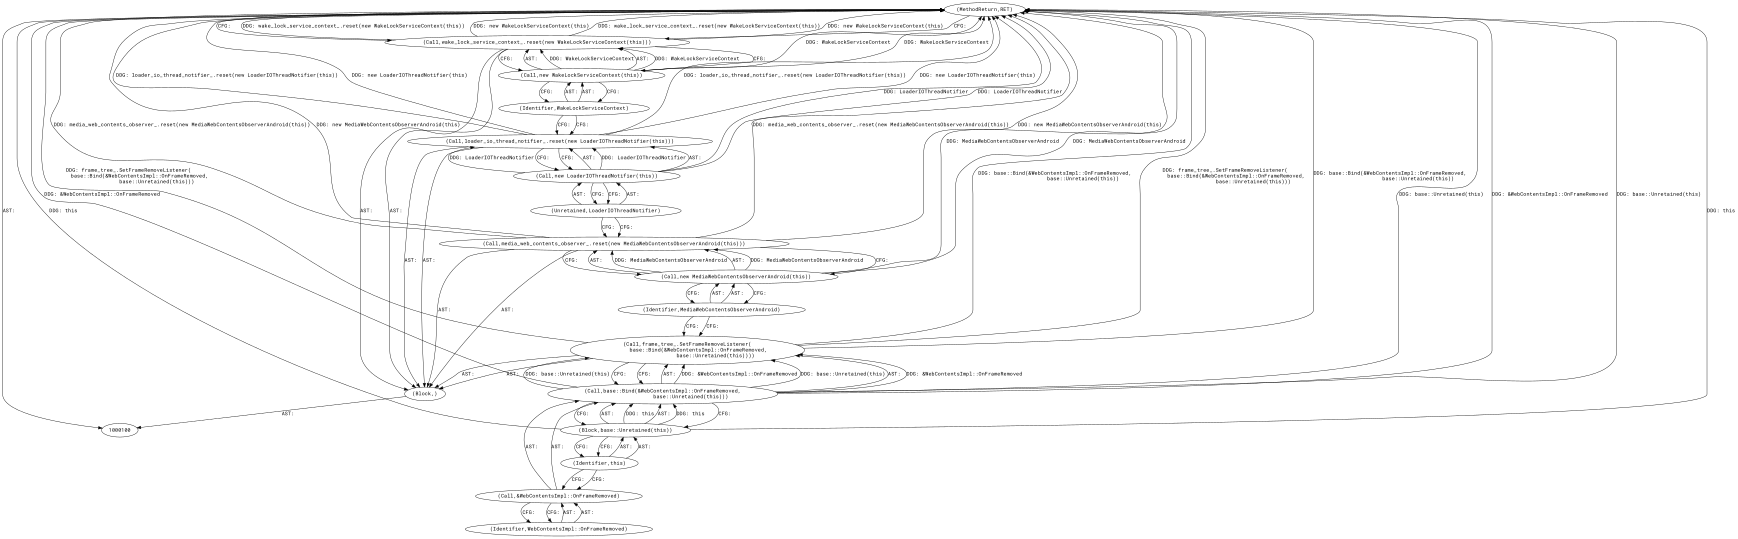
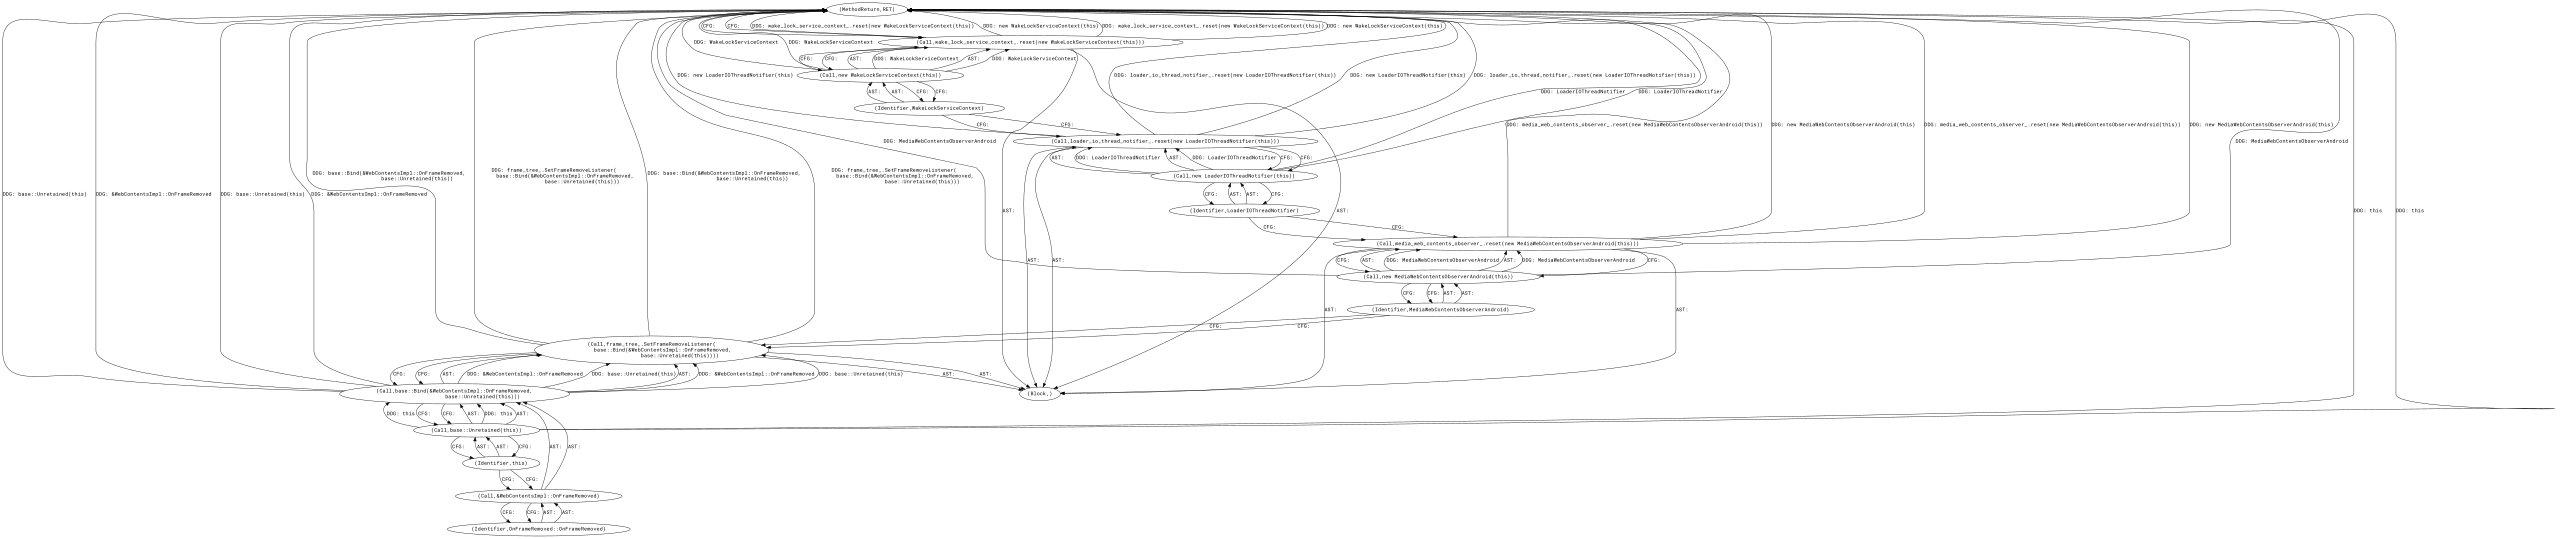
node "(Unretained,LoaderIOThreadNotifier)": label "(Unretained,LoaderIOThreadNotifier)" -> "(Identifier,LoaderIOThreadNotifier)"
node "1000100": removed
node "(Block,base::Unretained(this))": label "(Block,base::Unretained(this))" -> "(Call,base::Unretained(this))"
node "(Identifier,WebContentsImpl::OnFrameRemoved)": label "(Identifier,WebContentsImpl::OnFrameRemoved)" -> "(Identifier,OnFrameRemoved::OnFrameRemoved)"
